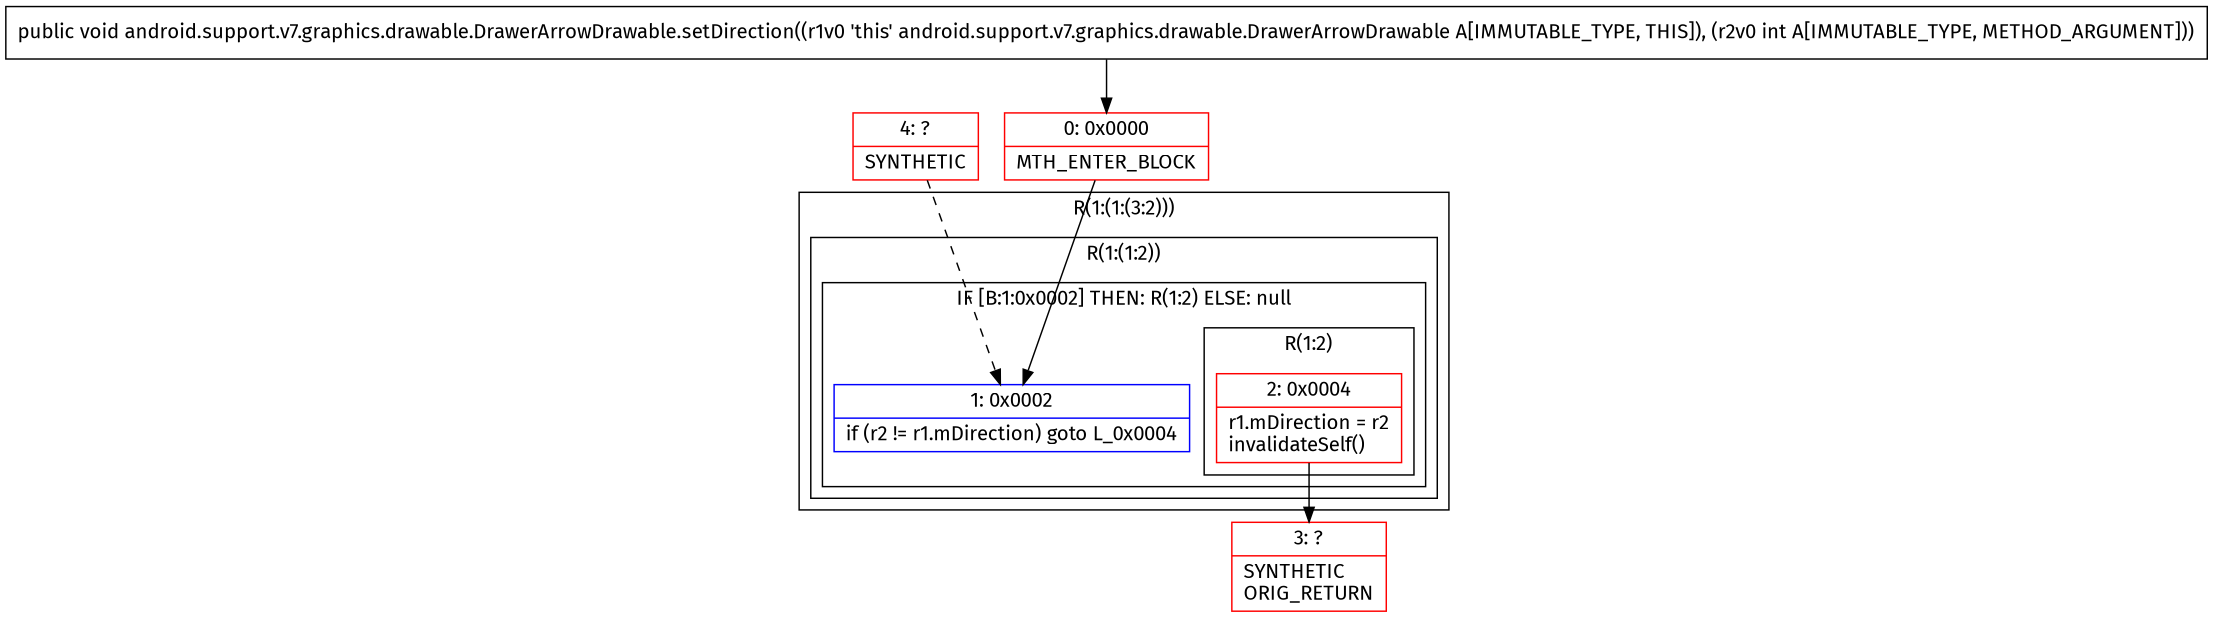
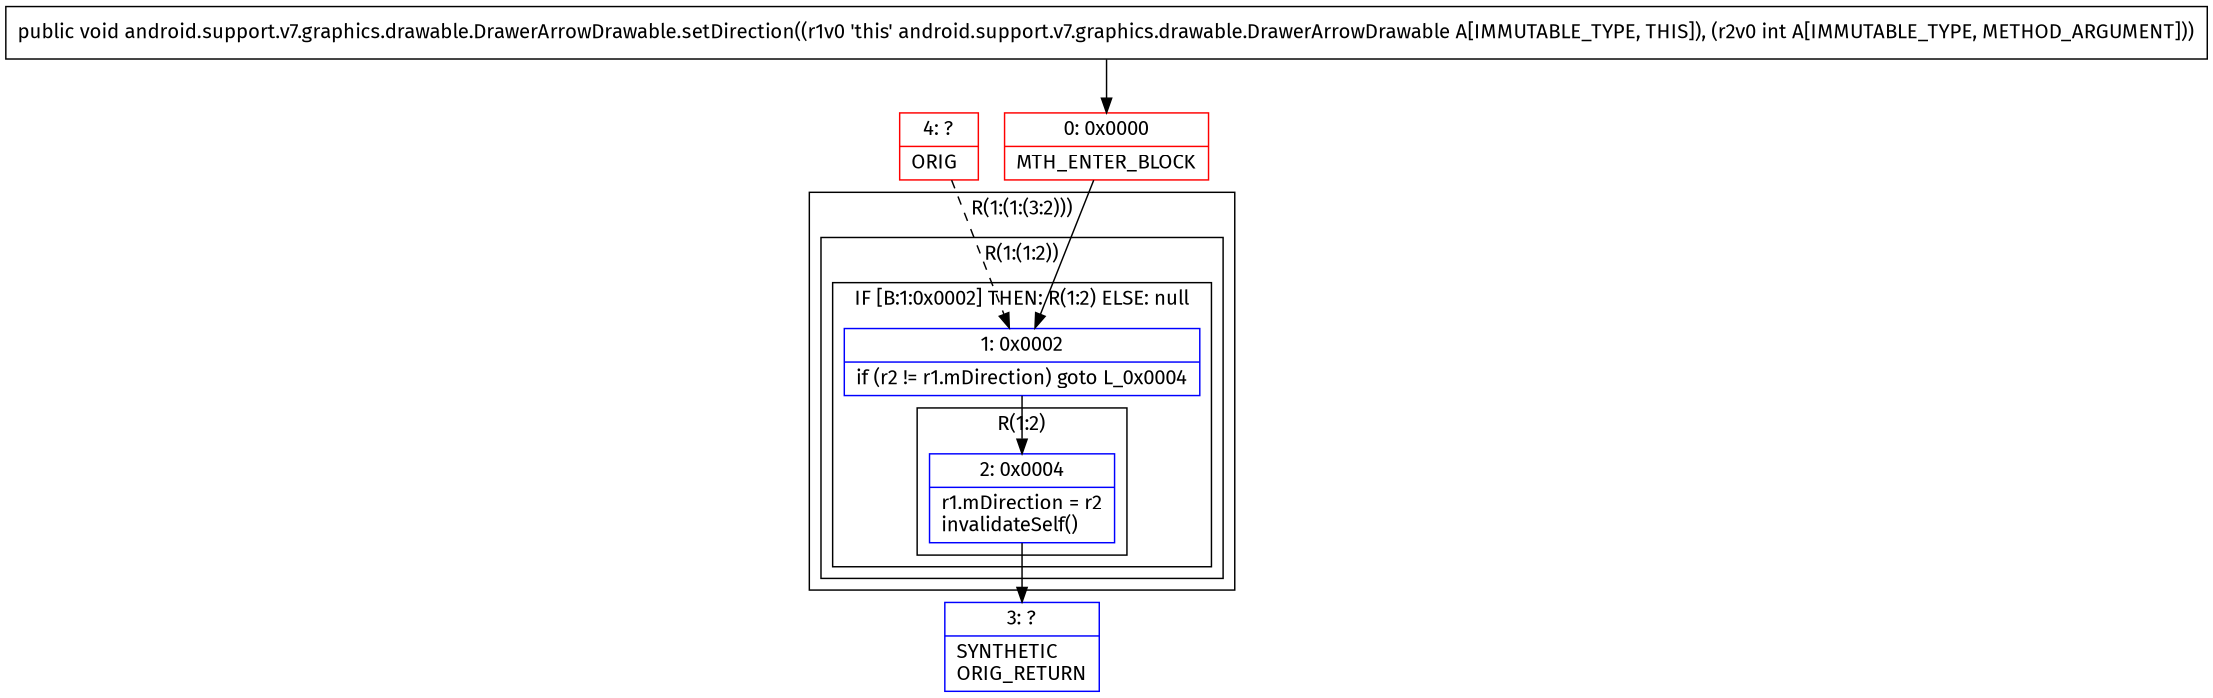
node "4: ?": text "SYNTHETIC" -> "ORIG"
edge "1: 0x0002" -> "2: 0x0004": added
node "2: 0x0004": color red -> blue
node "3: ?": color red -> blue
